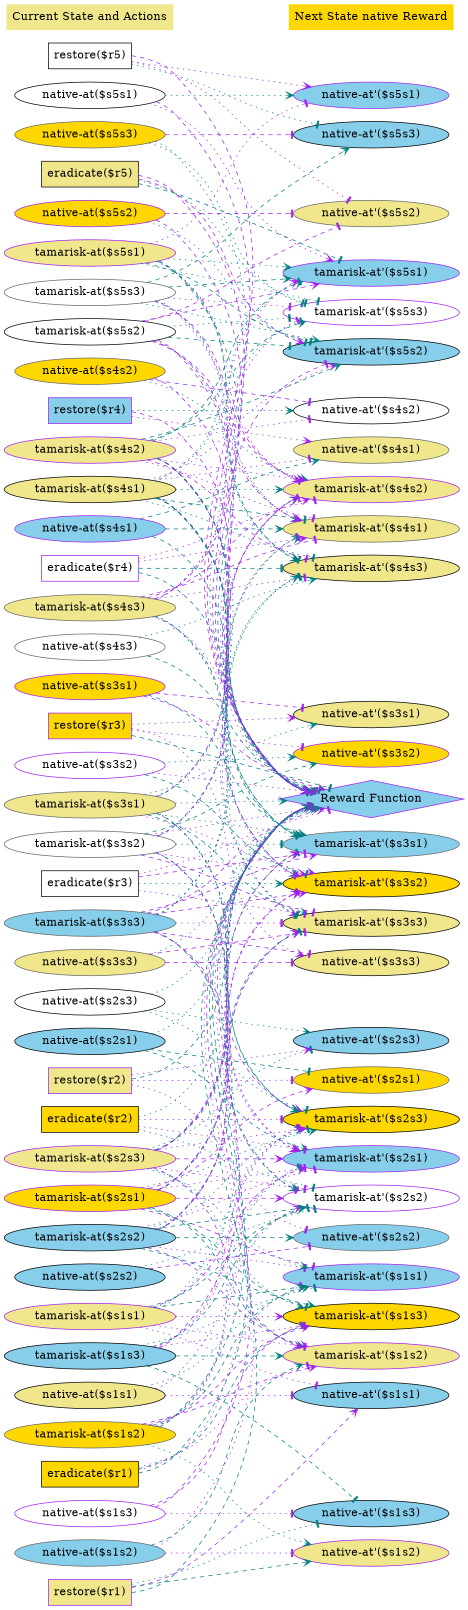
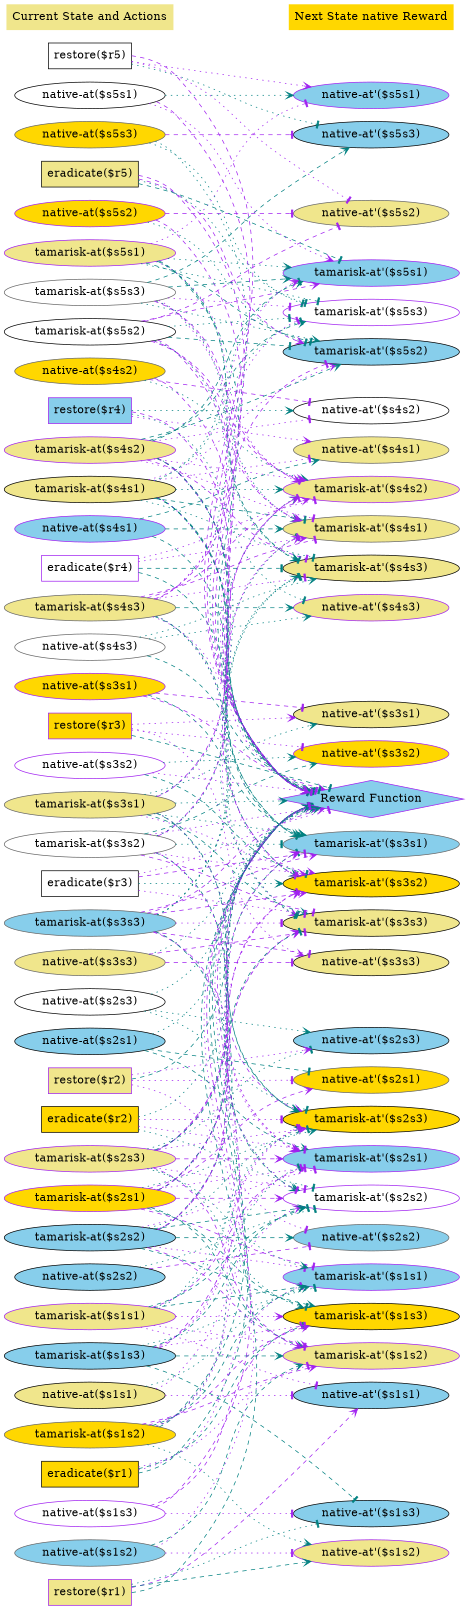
node "native-at'($s4s3)": added
edge "tamarisk-at($s3s1)" -> "tamarisk-at'($s4s1)": color teal -> purple
